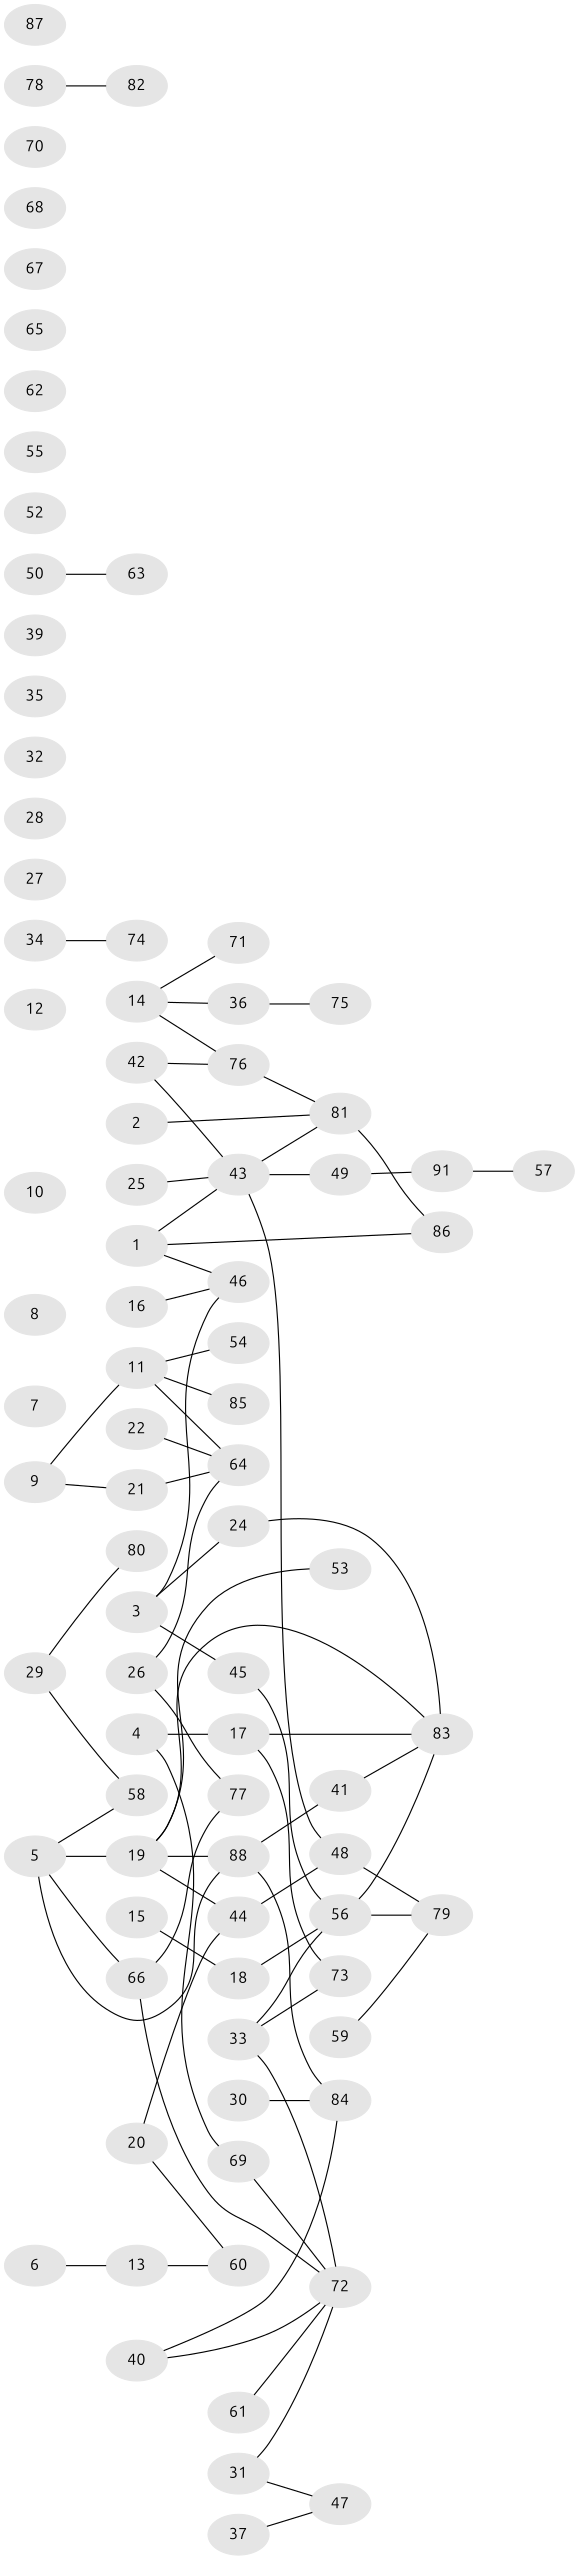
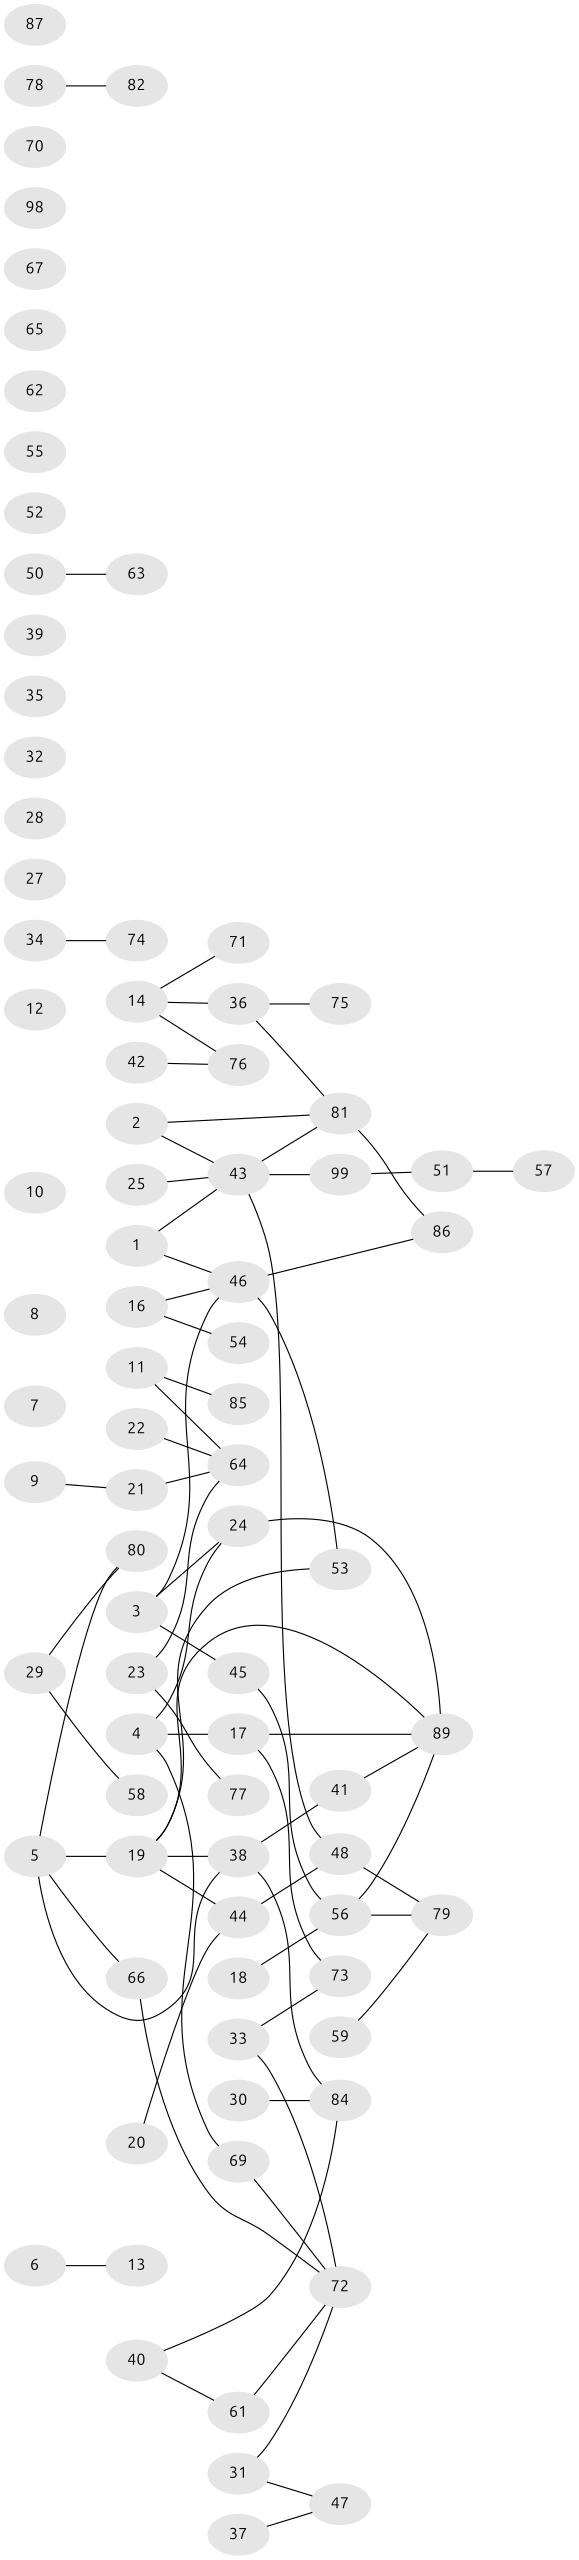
node "68": label "68" -> "98"
edge "76" -- "81": now "36" -- "81"
edge "42" -- "43": now "2" -- "43"
node "91": label "91" -> "51"
node "49": label "49" -> "99"
edge "86" -- "1": now "86" -- "46"
edge "54" -- "11": now "54" -- "16"
edge "46" -- "53": added
edge "11" -- "9": removed
edge "24" -- "4": added
node "26": label "26" -> "23"
node "83": label "83" -> "89"
edge "58" -- "5": now "80" -- "5"
node "88": label "88" -> "38"
edge "77" -- "66": removed
node "15": removed
edge "56" -- "33": removed
node "60": removed
edge "72" -- "40": now "61" -- "40"
